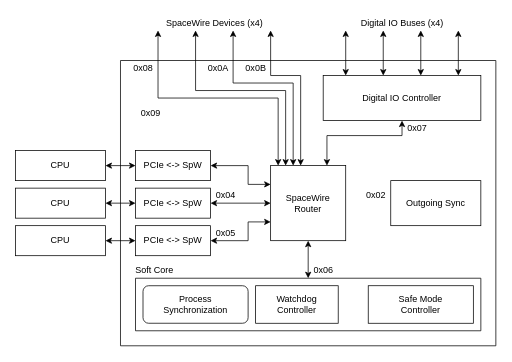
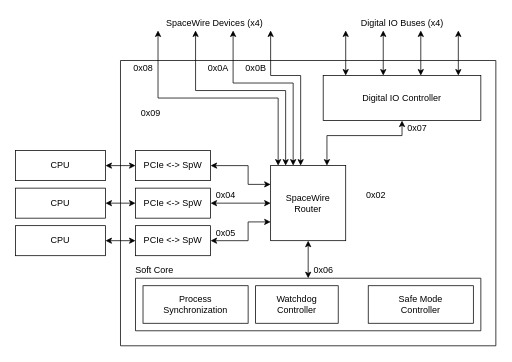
node "Outgoing Sync": removed
node "Process Synchronization": shape rounded rectangle -> rectangle
